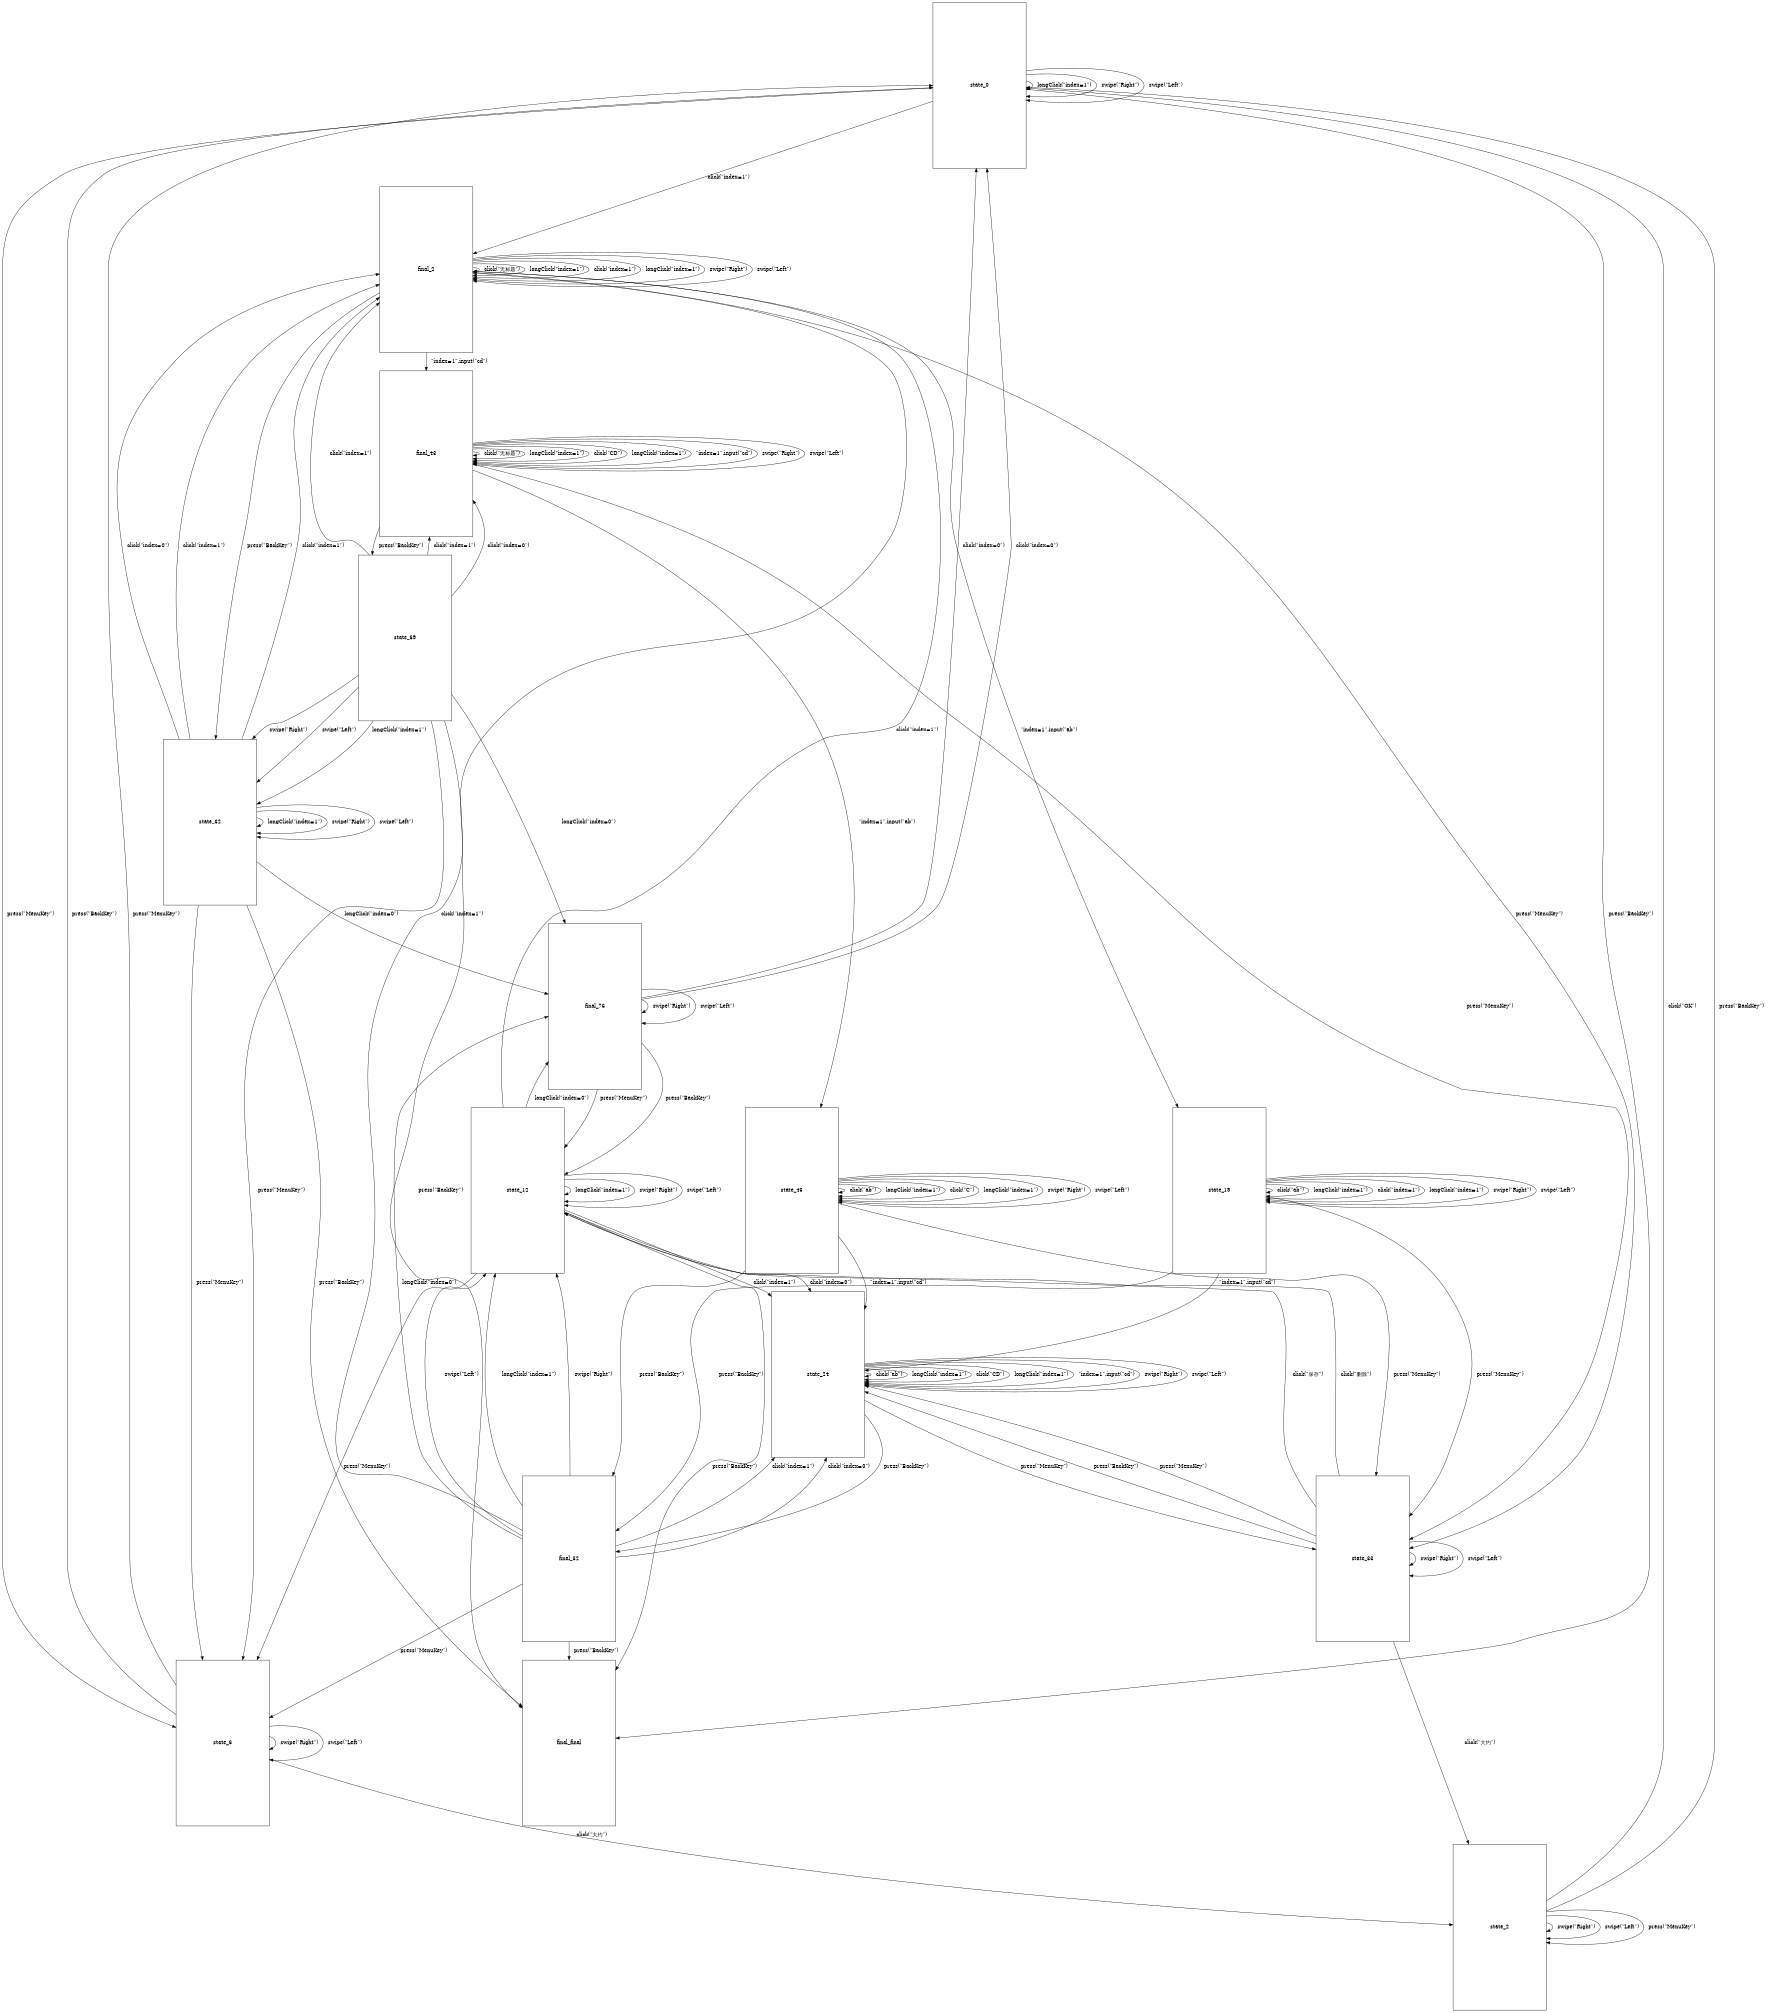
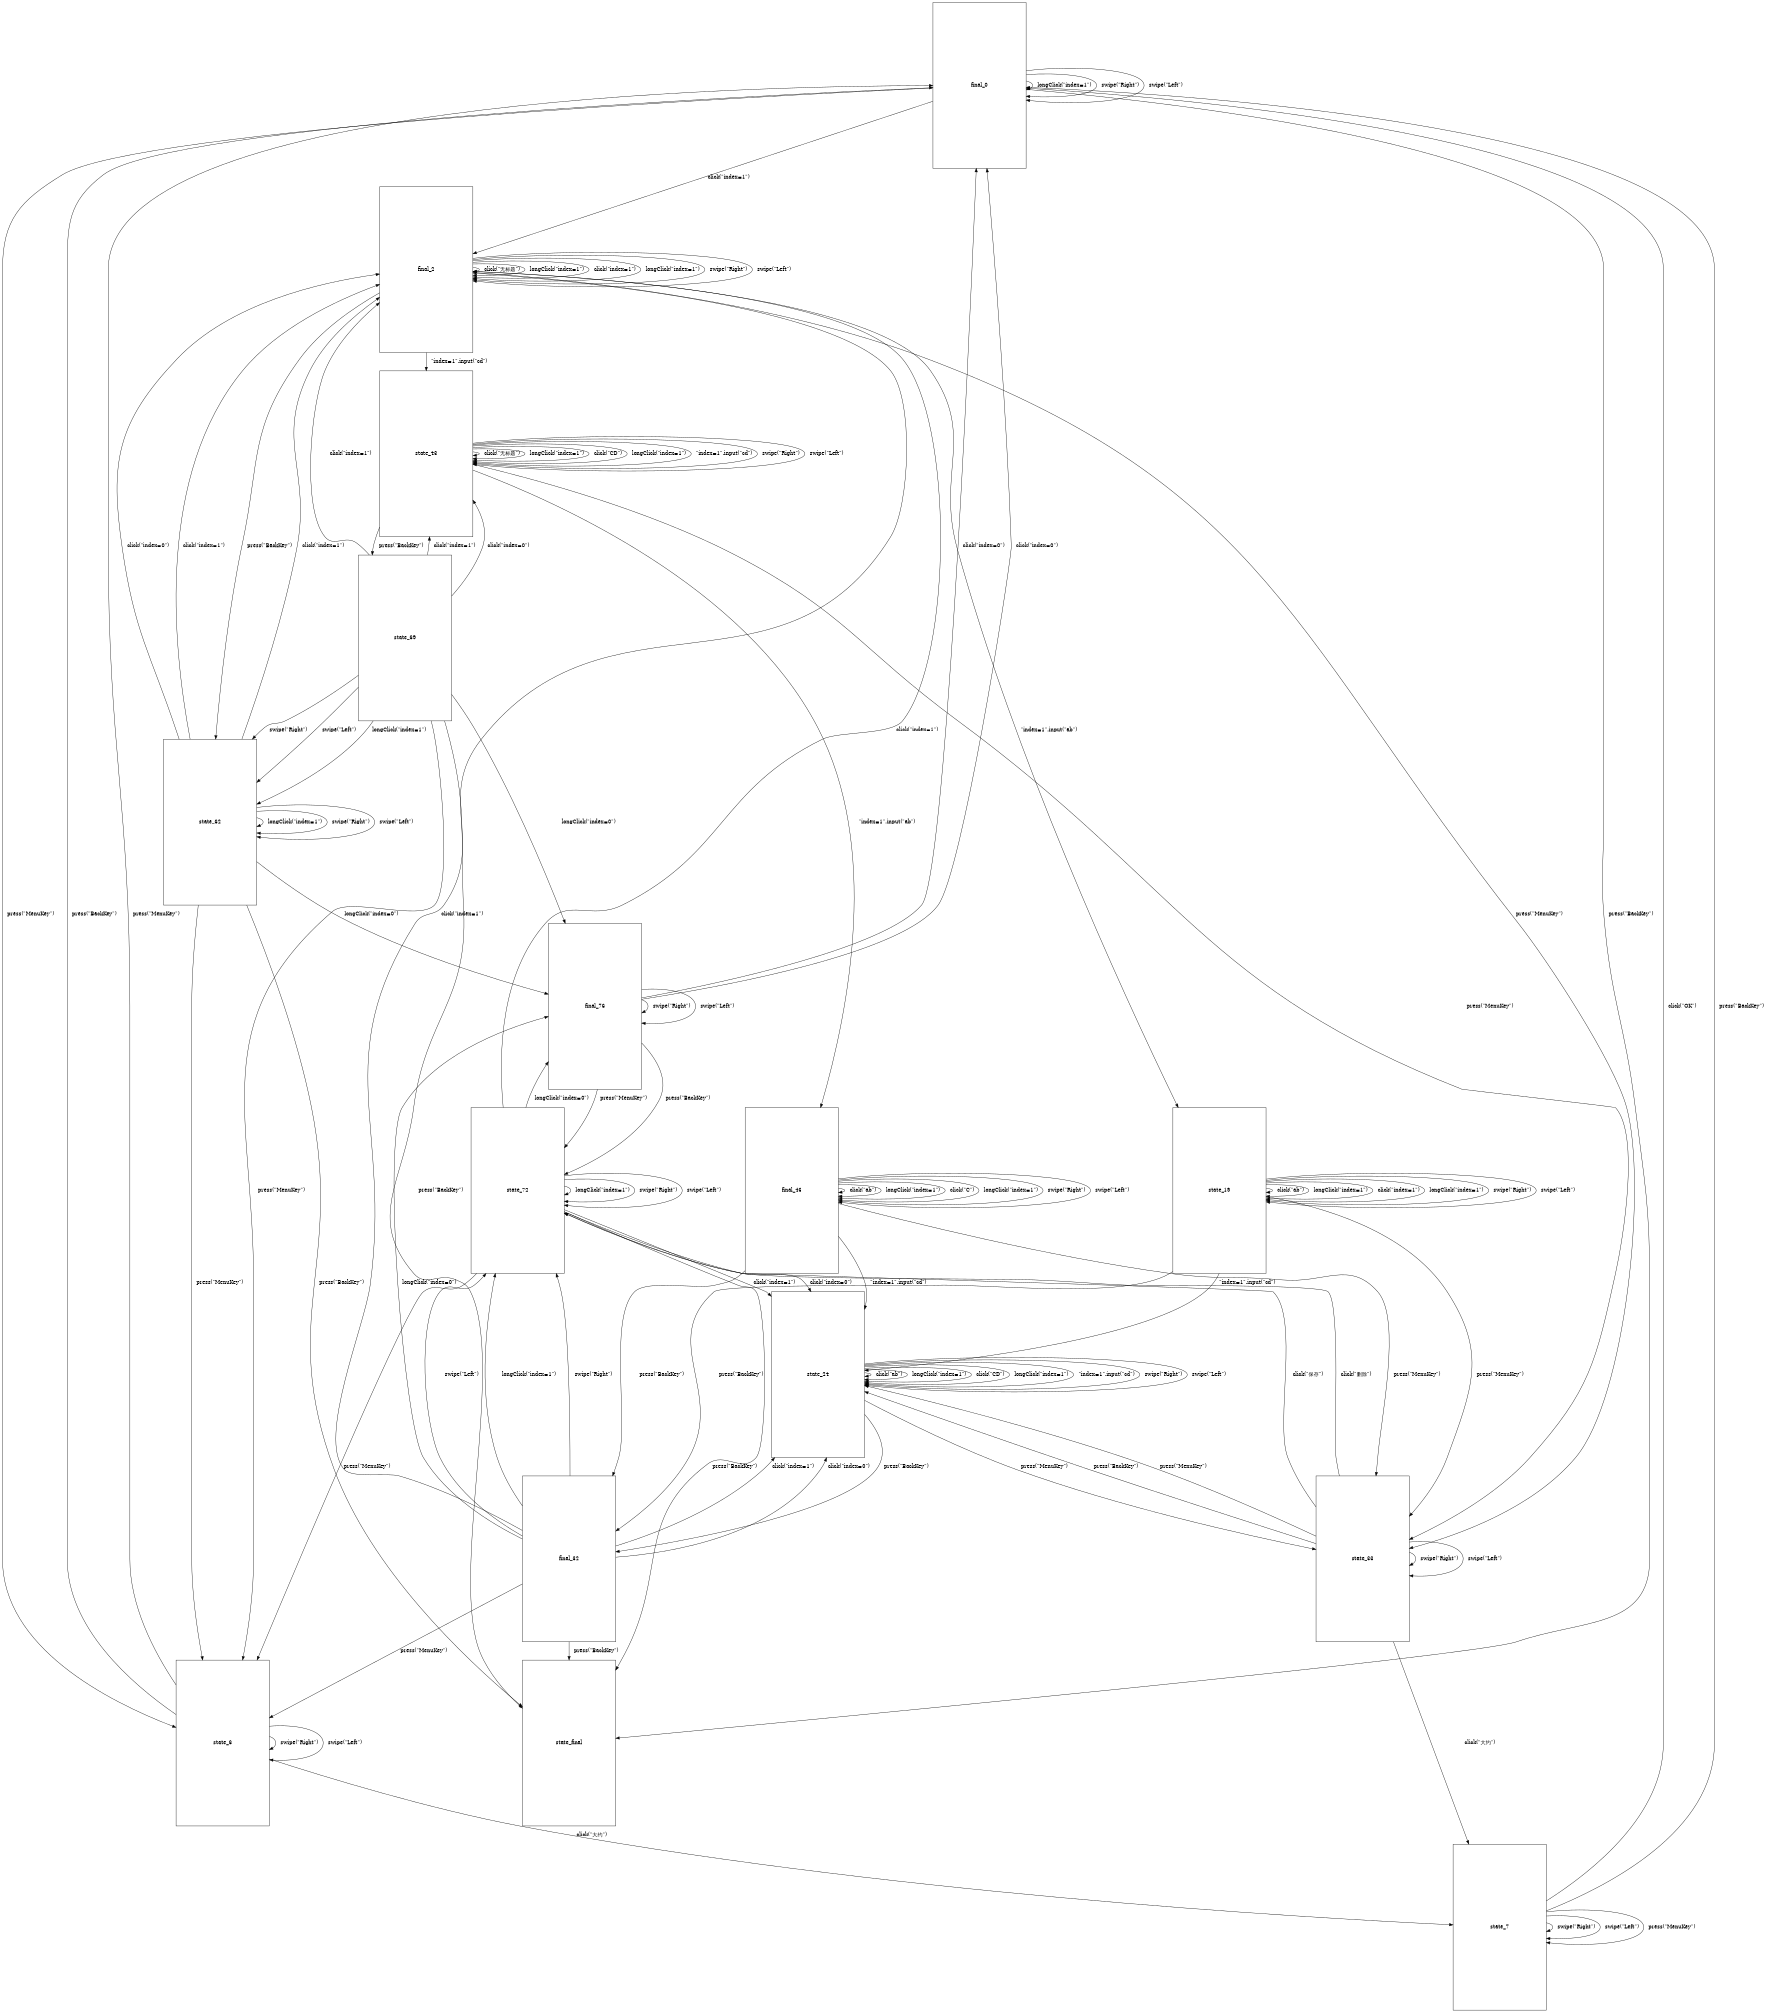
node "state_0": label "state_0" -> "final_0"
node "final_43": label "final_43" -> "state_43"
node "state_12": label "state_12" -> "state_72"
node "state_46": label "state_46" -> "final_46"
node "final_final": label "final_final" -> "state_final"
node "state_2": label "state_2" -> "state_7"
